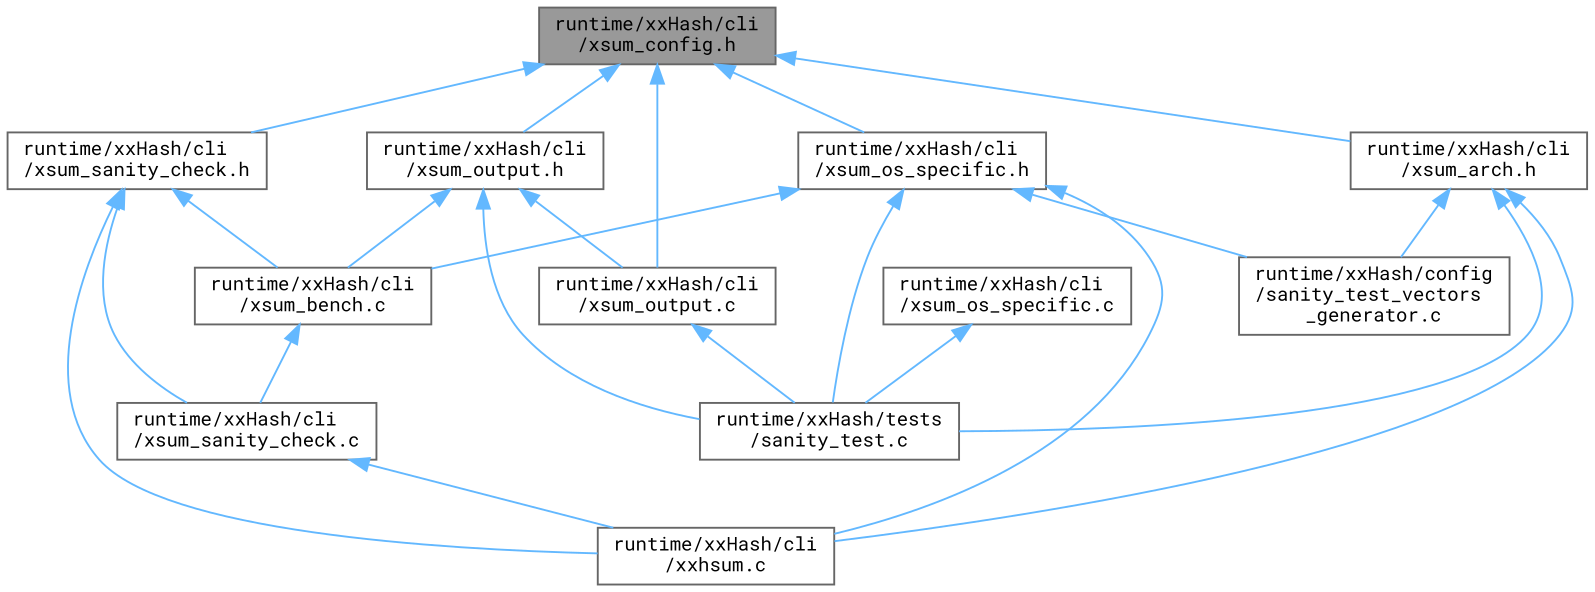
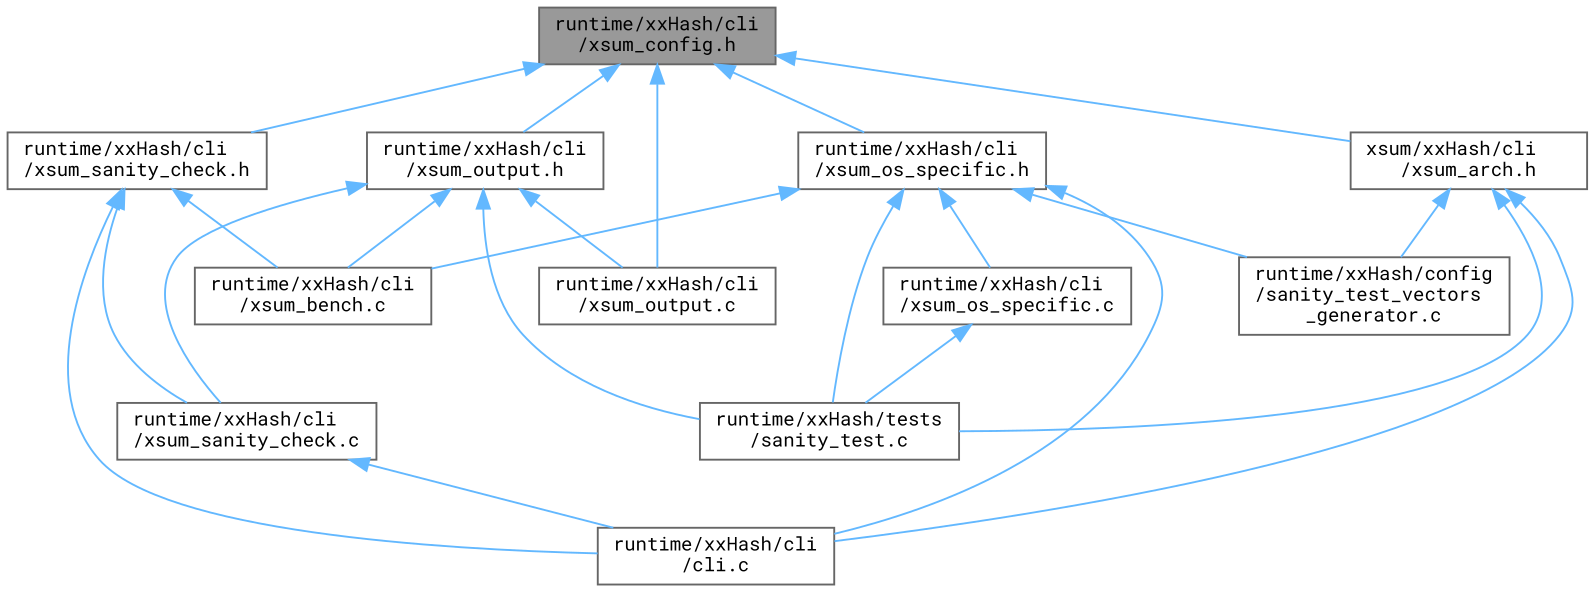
node "runtime/xxHash/cli /xsum_arch.h": label "runtime/xxHash/cli /xsum_arch.h" -> "xsum/xxHash/cli /xsum_arch.h"
edge "runtime/xxHash/cli /xsum_os_specific.c" -> "runtime/xxHash/cli /xsum_os_specific.h": added
edge "runtime/xxHash/tests /sanity_test.c" -> "runtime/xxHash/cli /xsum_output.c": removed
edge "runtime/xxHash/cli /xsum_sanity_check.c" -> "runtime/xxHash/cli /xsum_bench.c": now "runtime/xxHash/cli /xsum_sanity_check.c" -> "runtime/xxHash/cli /xsum_output.h"
node "runtime/xxHash/cli /xxhsum.c": label "runtime/xxHash/cli /xxhsum.c" -> "runtime/xxHash/cli /cli.c"
